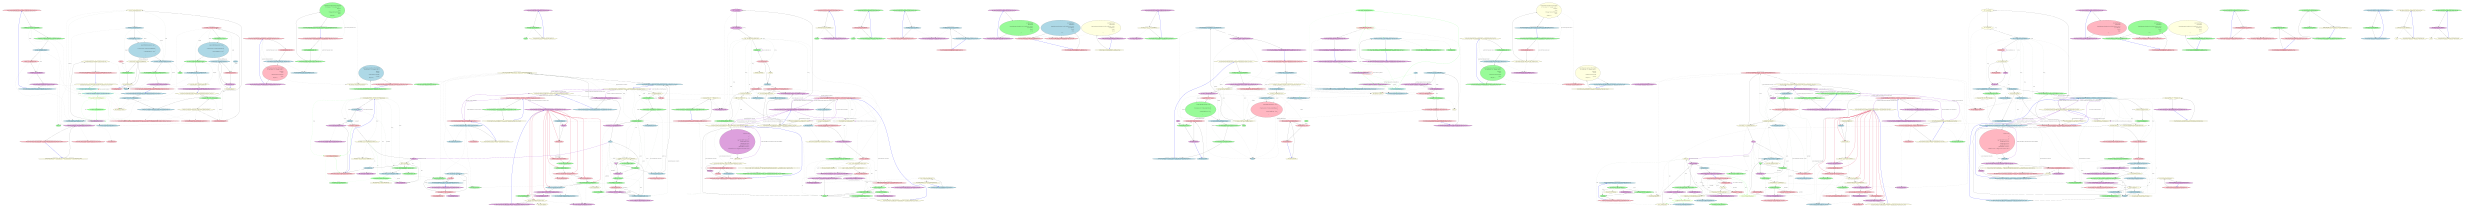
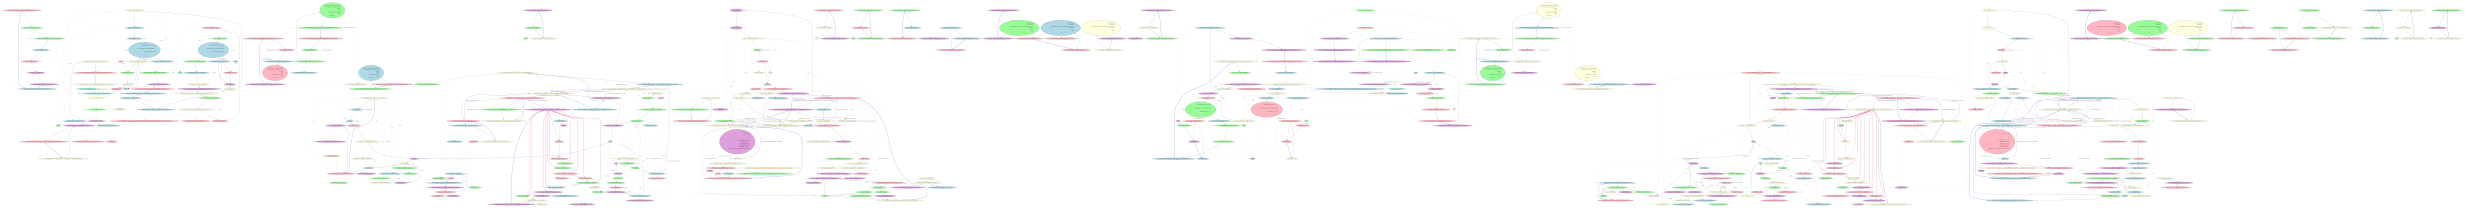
node "m0_3_29": fillcolor palegreen -> lightyellow
node "m4_3": fillcolor lightyellow -> palegreen
